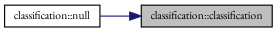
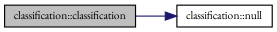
edge "classification::null" -> "classification::classification": reversed
